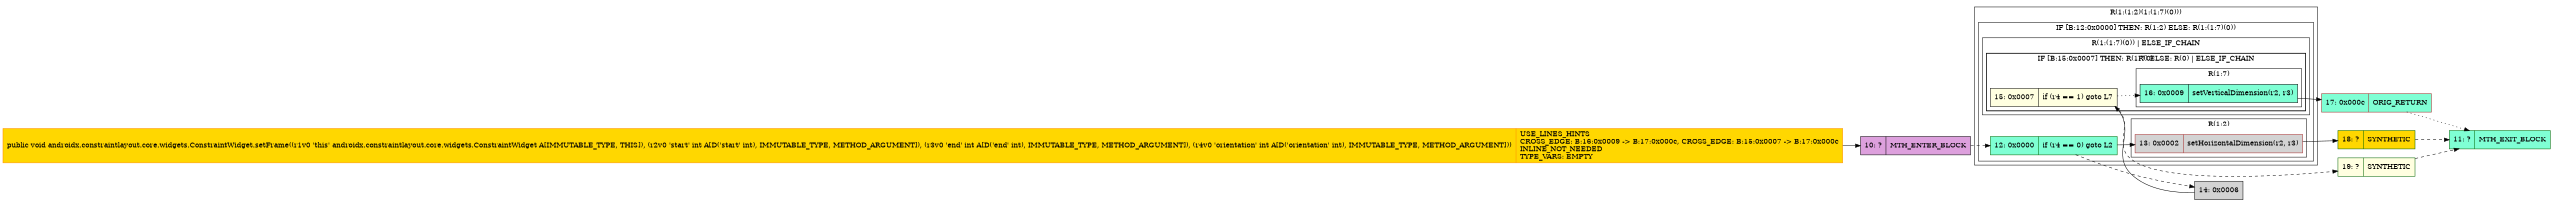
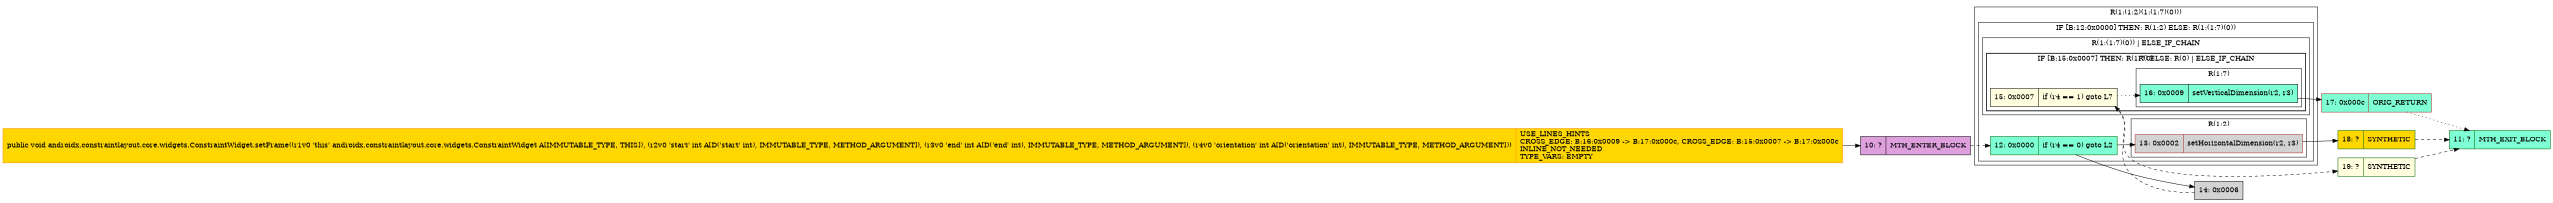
edge "14: 0x0006" -> "15: 0x0007": style solid -> dashed
edge "12: 0x0000" -> "14: 0x0006": style dashed -> solid
